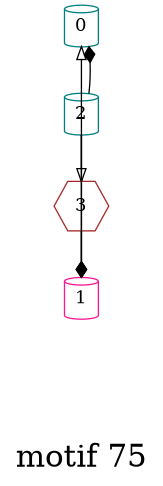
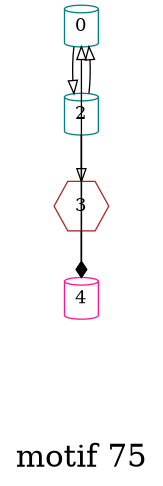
edge "0" -> "2": added
edge "2" -> "0": arrowhead diamond -> onormal
node "1": label "1" -> "4"
